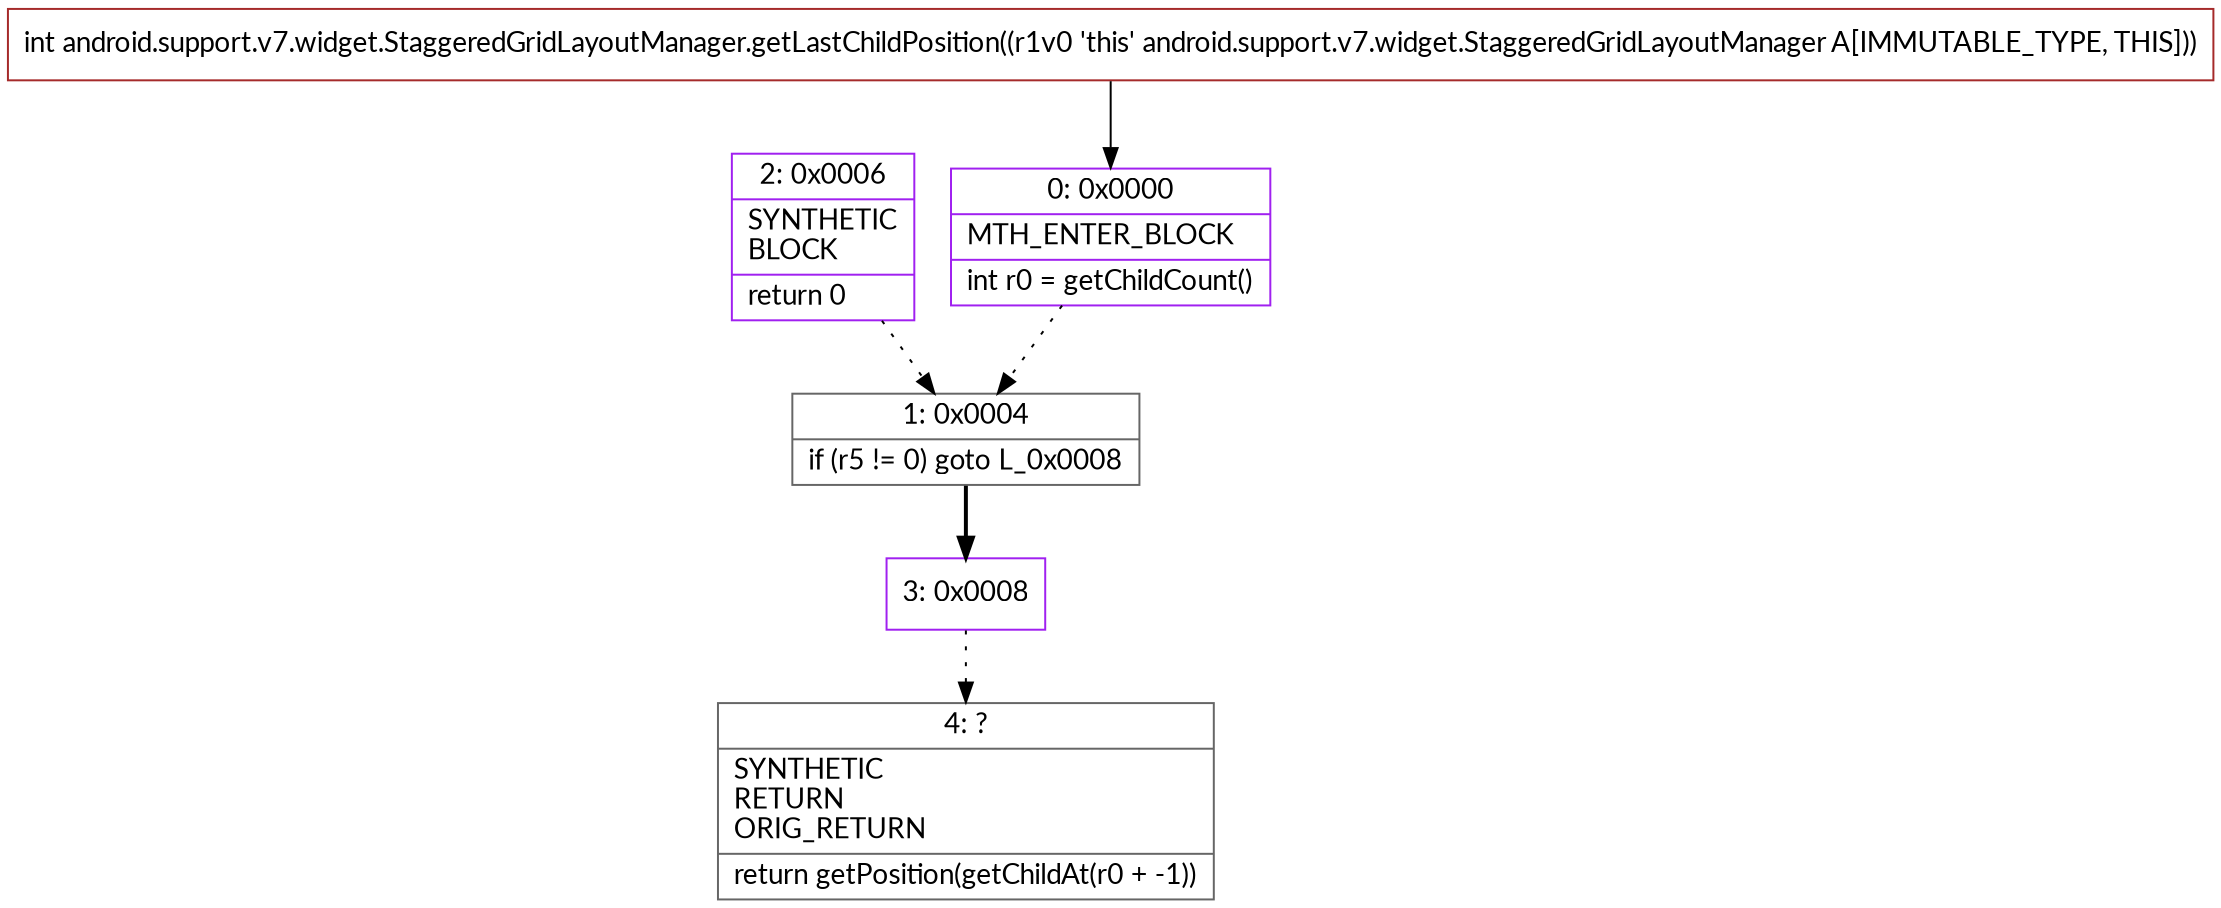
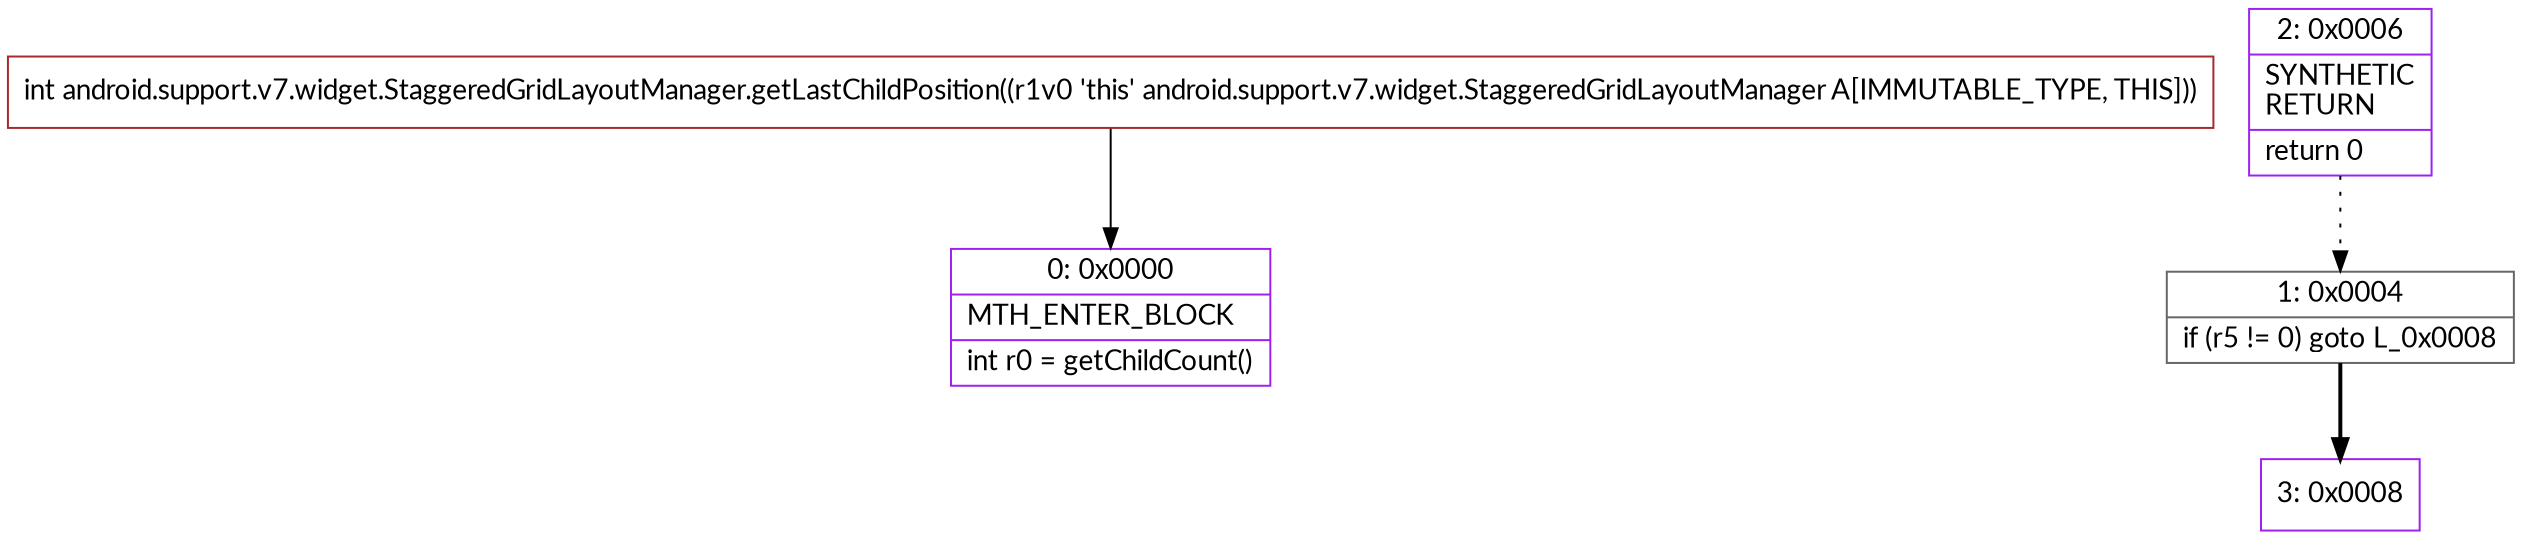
node "2: 0x0006": text "BLOCK" -> "RETURN"
edge "0: 0x0000" -> "1: 0x0004": removed
node "4: ?": removed
